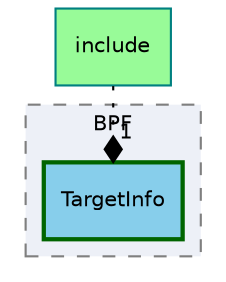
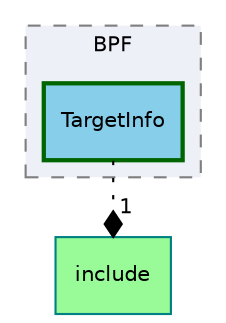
edge "include" -> "TargetInfo": reversed
